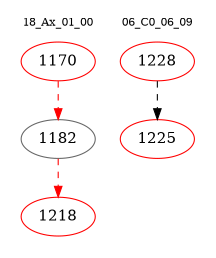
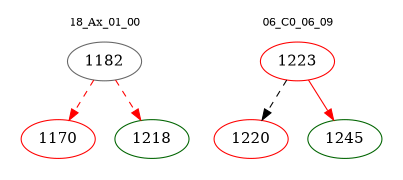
node "1228": label "1228" -> "1223"
edge "1170" -> "1182": reversed
node "1225": label "1225" -> "1220"
node "1245": added
node "1218": color red -> darkgreen
